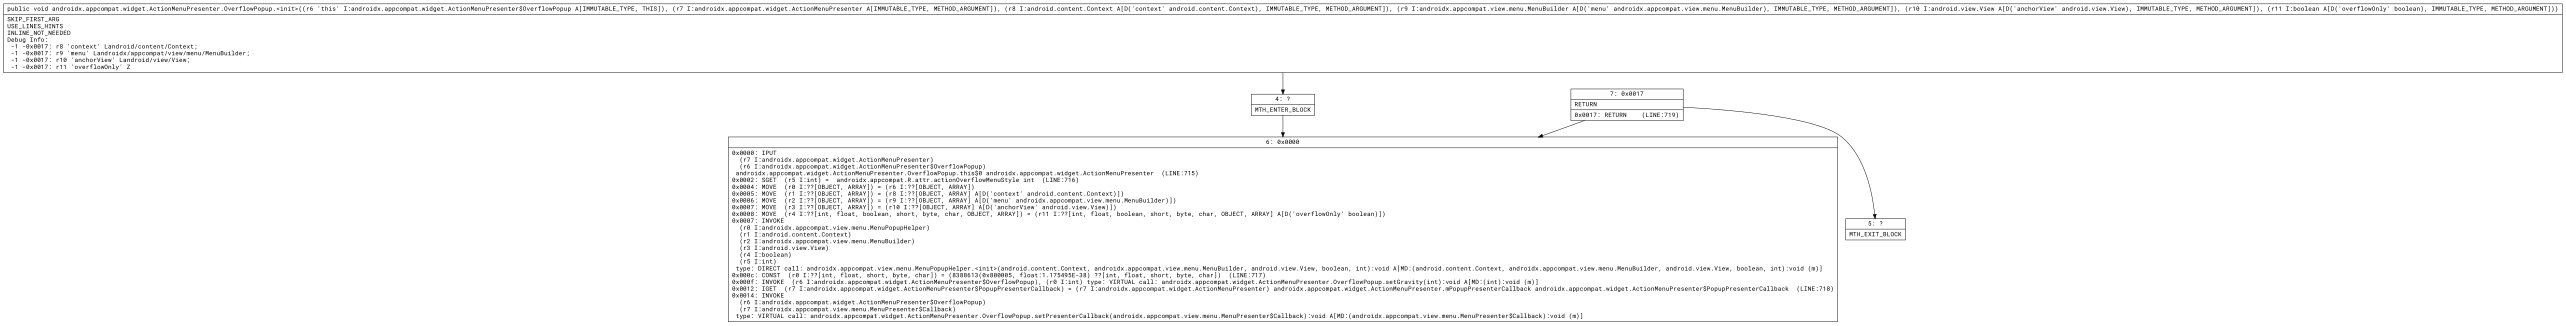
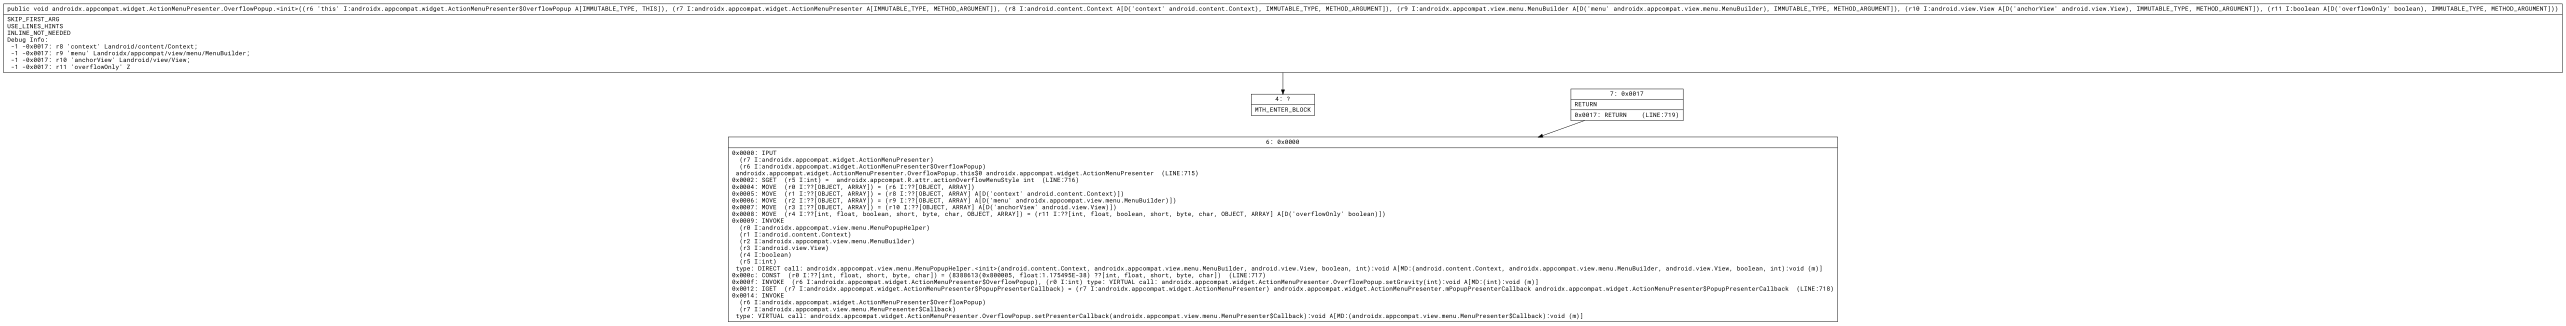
edge "4: ?" -> "6: 0x0000": removed
node "6: 0x0000": text "0x0007: INVOKE" -> "0x0009: INVOKE"
node "5: ?": removed
